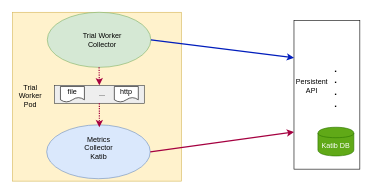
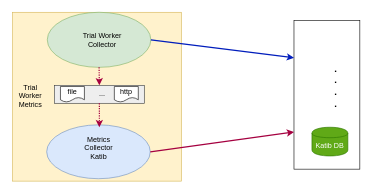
node "Persistent API": removed
node "Trial Worker Pod": label "Trial Worker Pod" -> "Trial Worker Metrics"
node "Katib DB": moved (336, 142) -> (330, 142)
